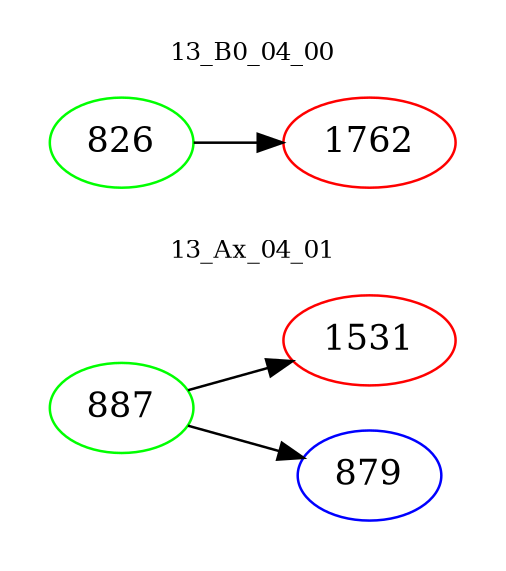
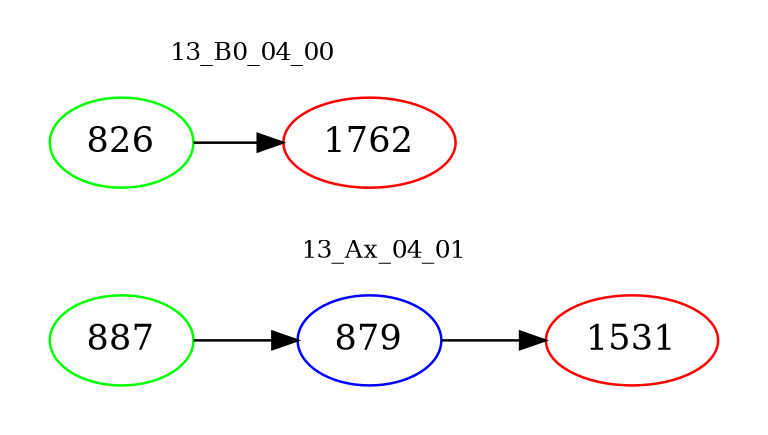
edge "887" -> "1531": now "879" -> "1531"
